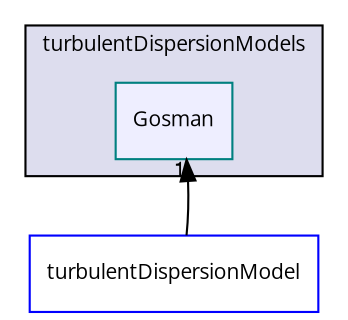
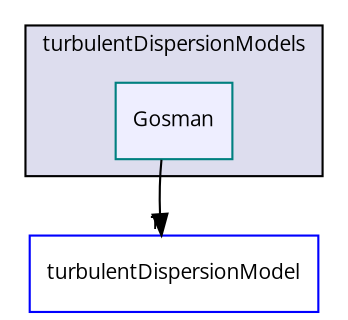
edge "turbulentDispersionModel" -> "Gosman": reversed
